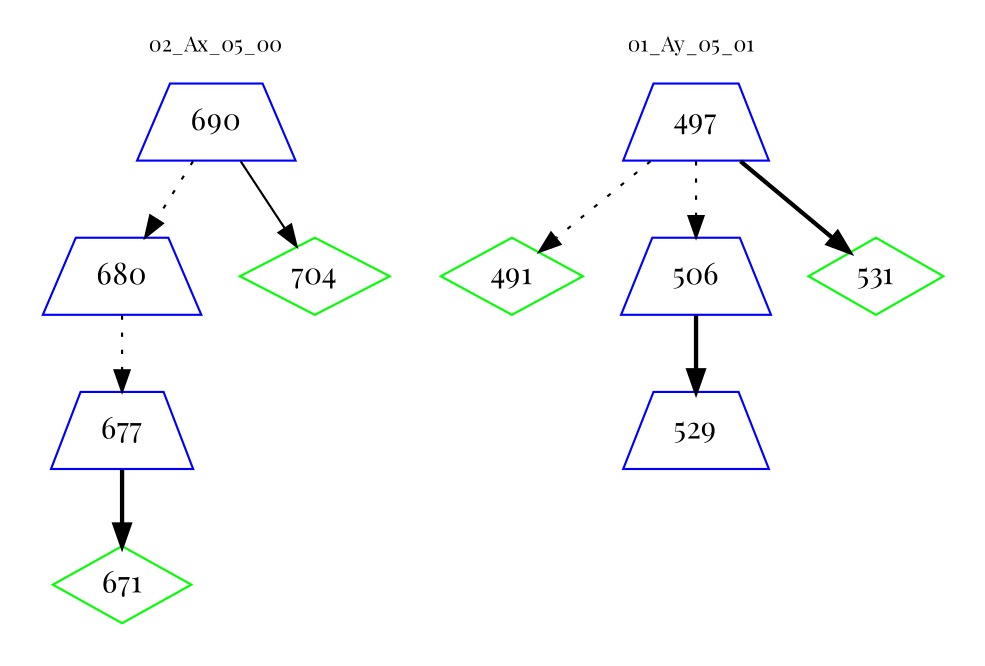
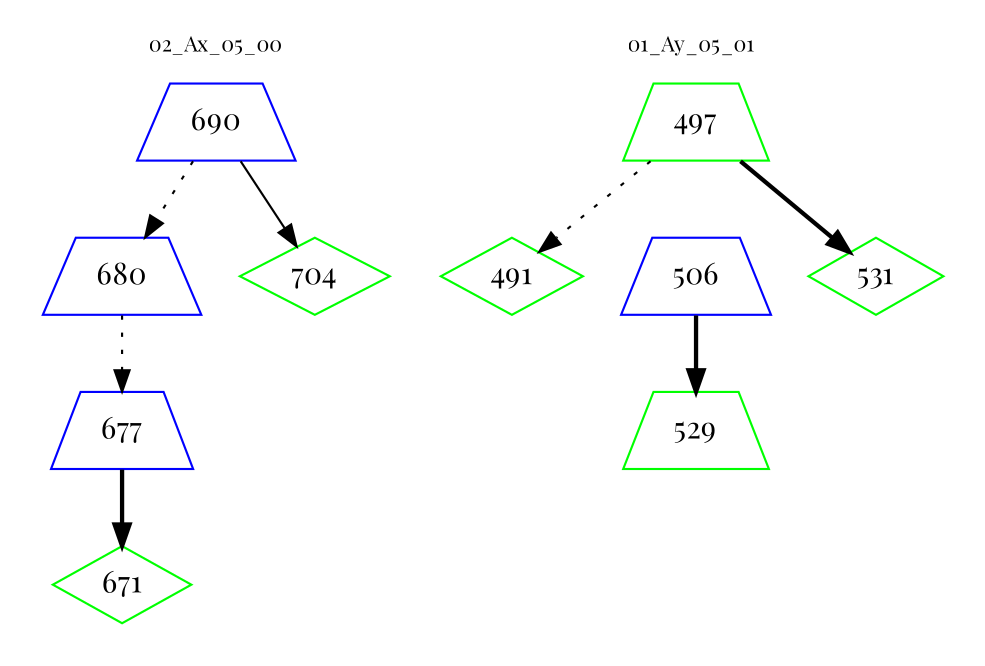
node "497": color blue -> green
edge "497" -> "506": removed
node "529": color blue -> green
